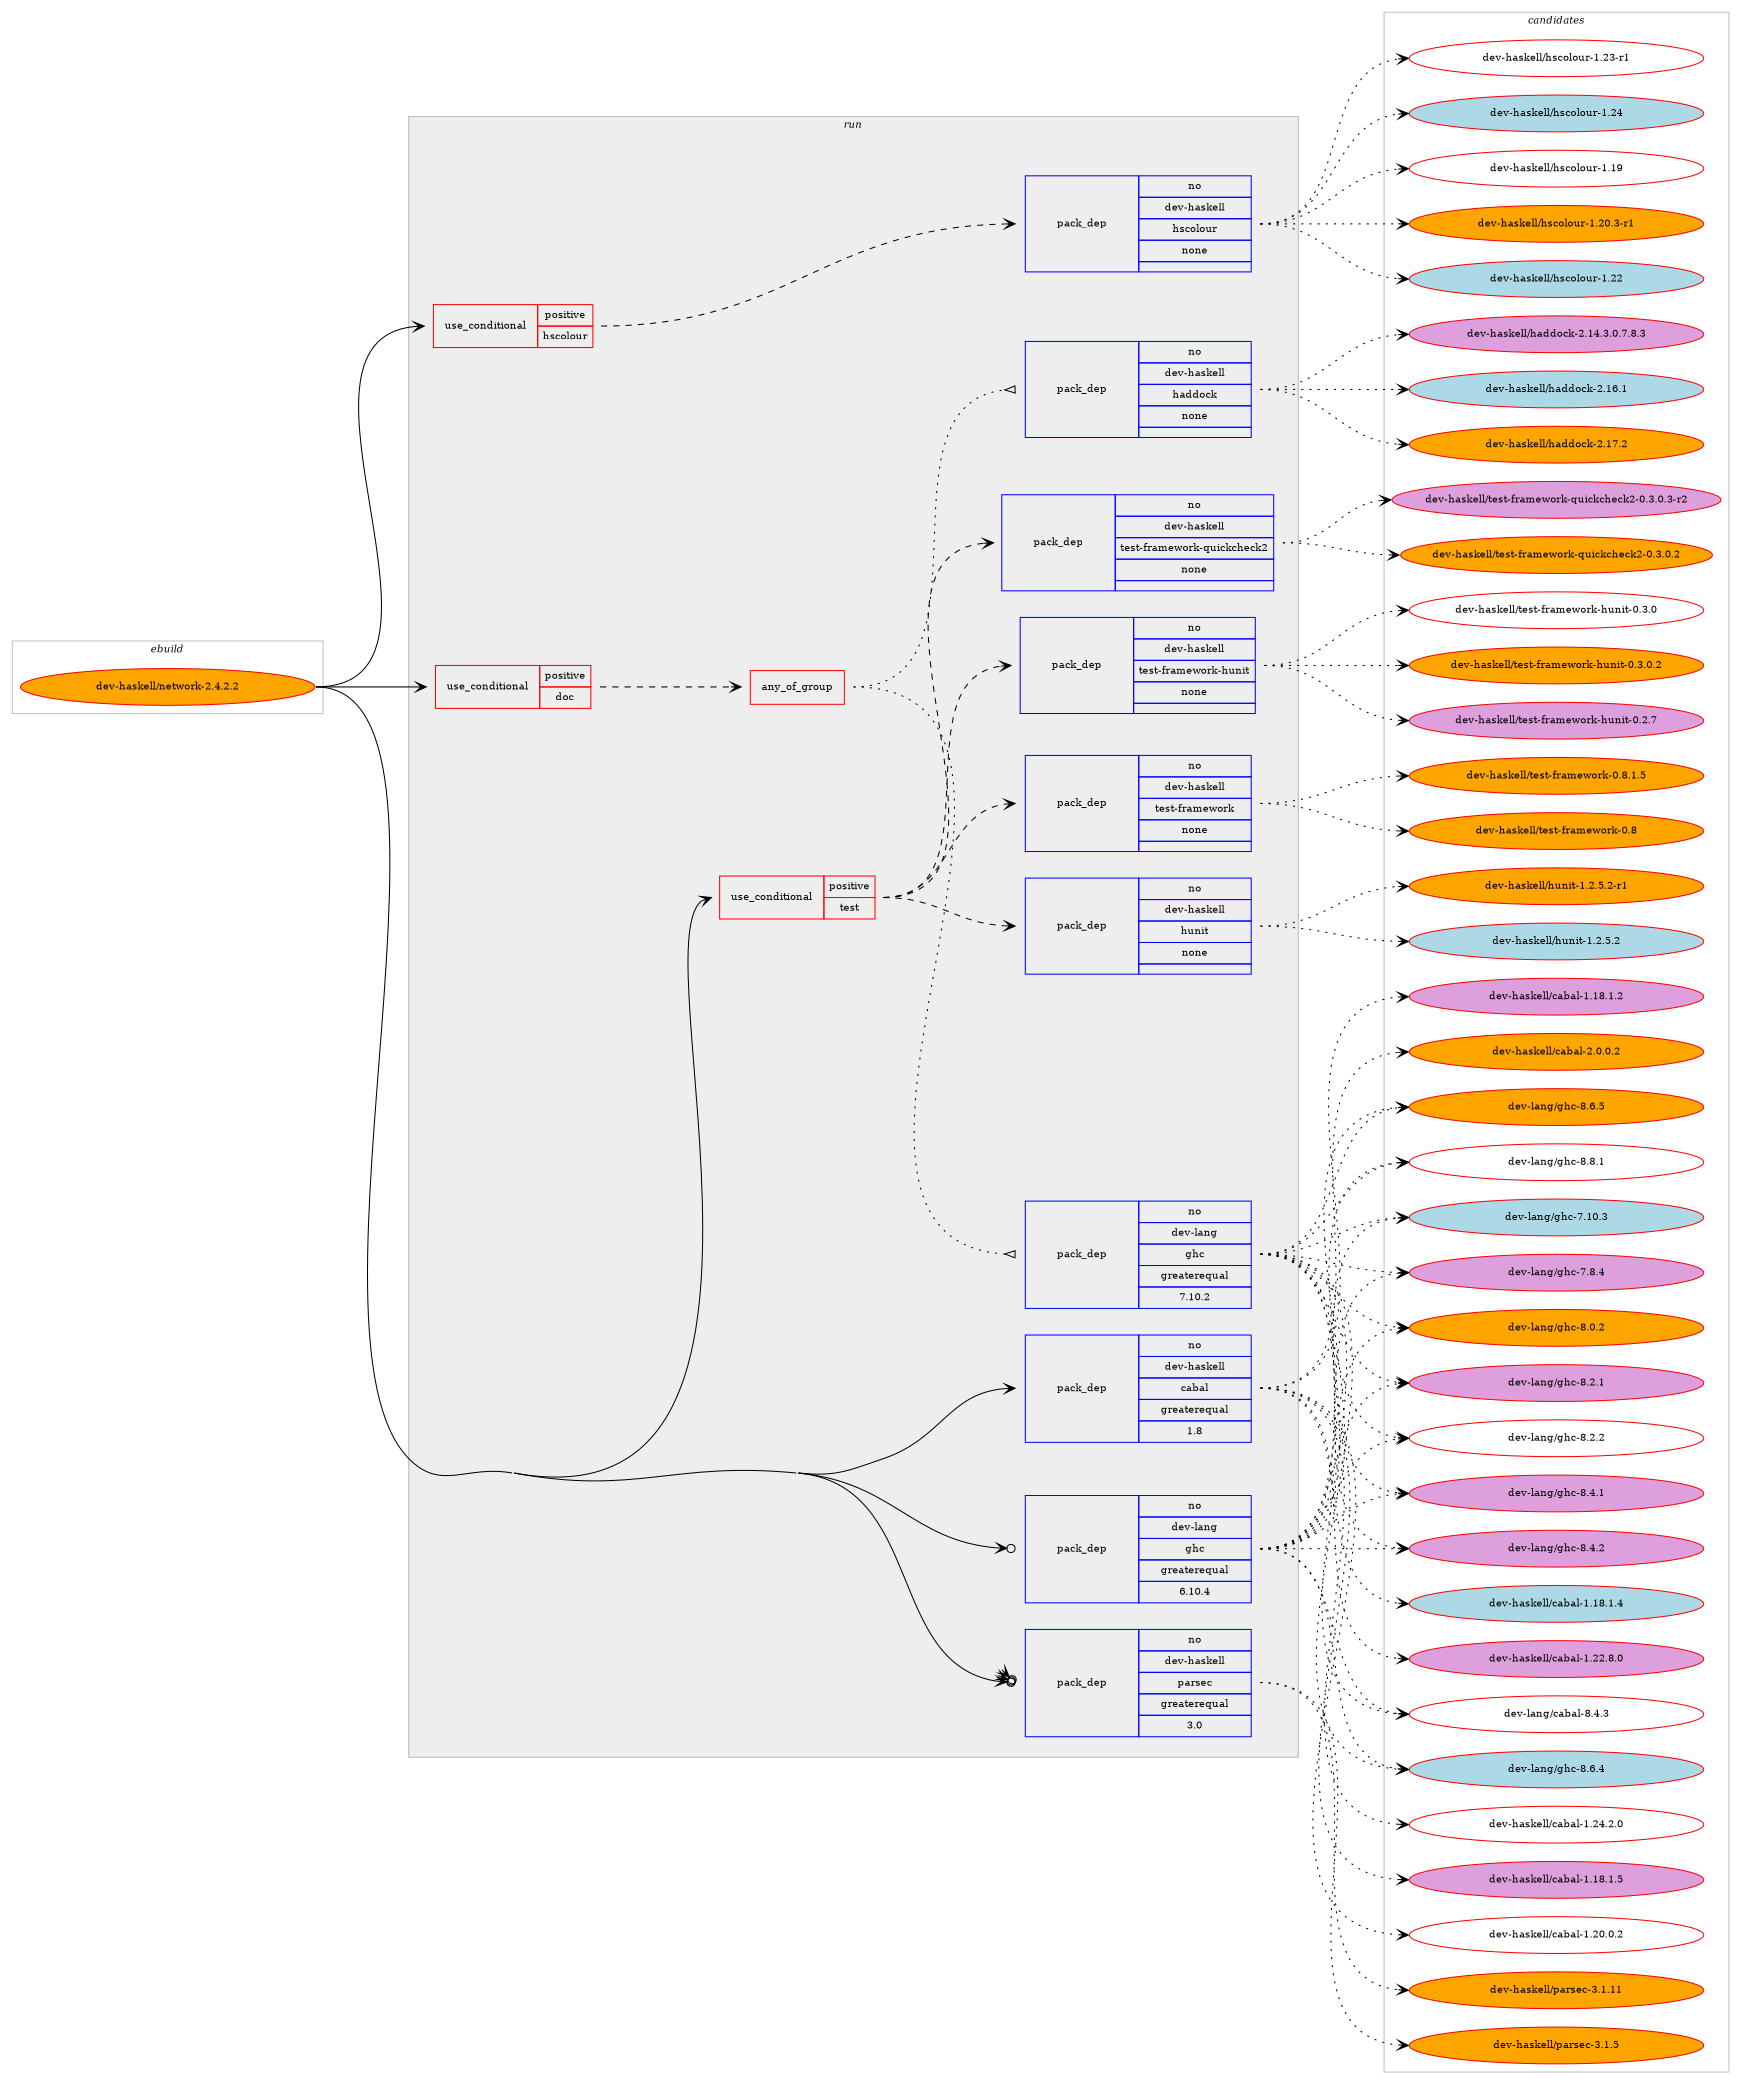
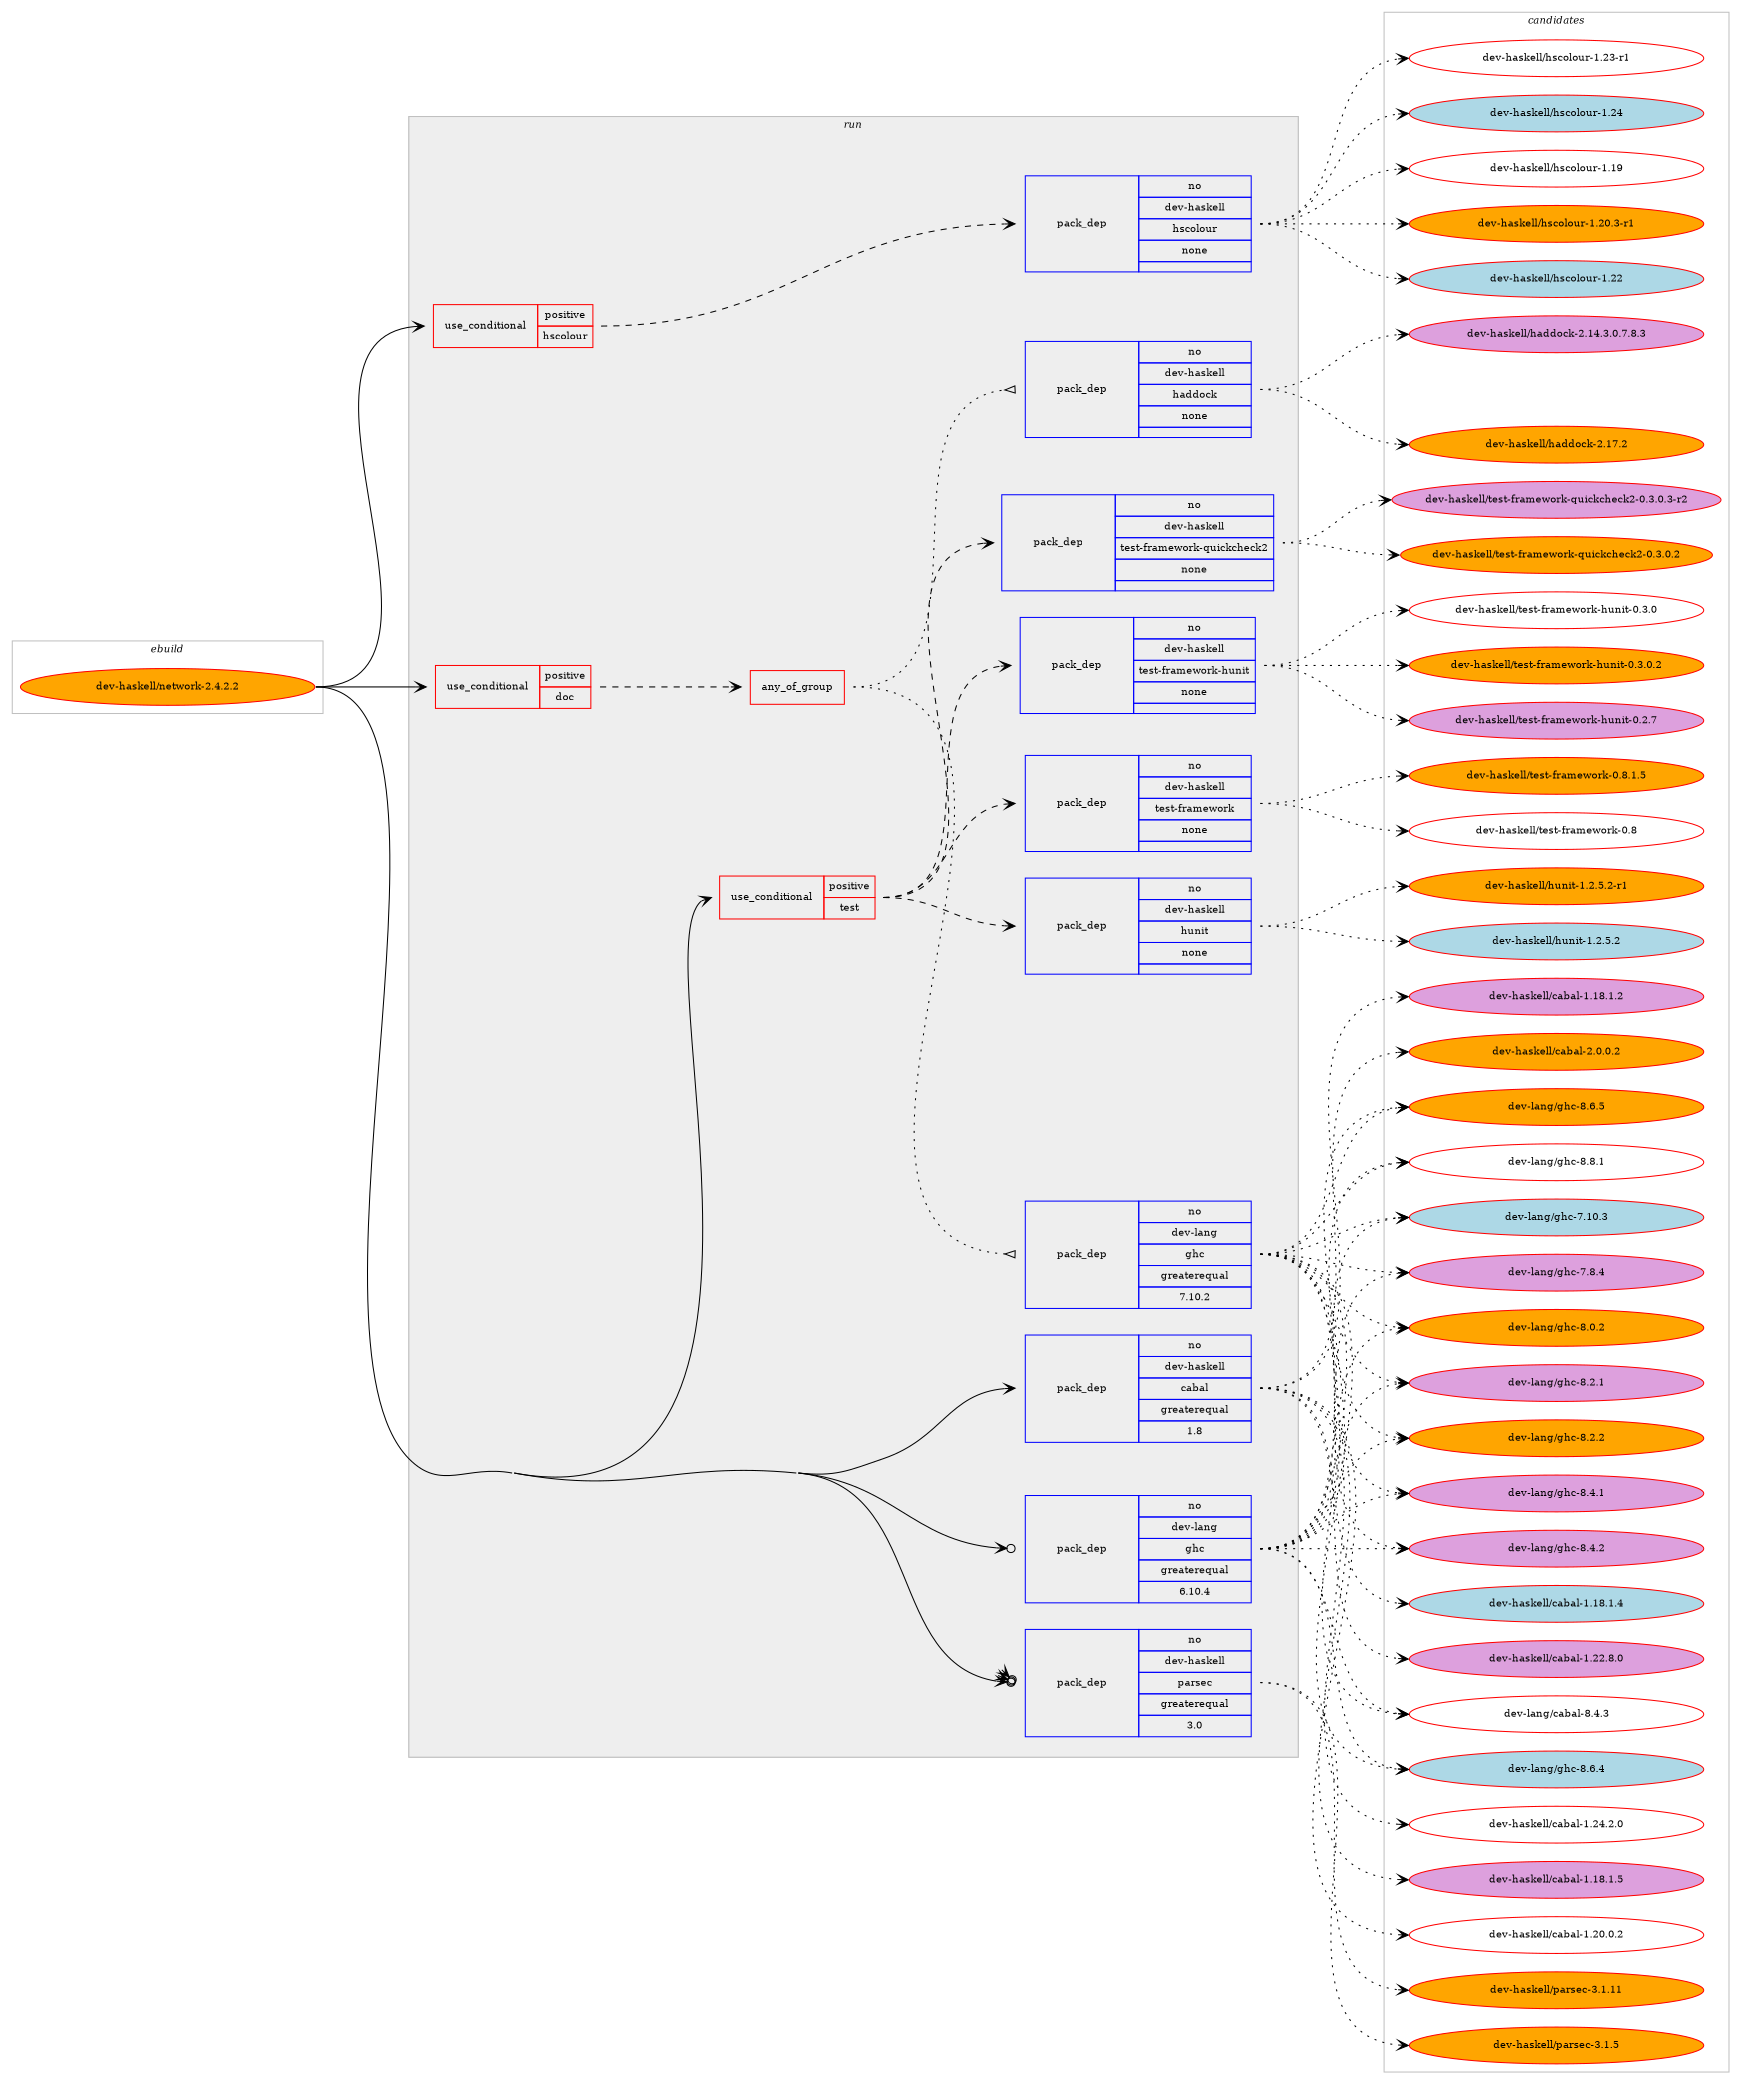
node "dev-haskell/haddock-2.16.1": removed
node "dev-haskell/test-framework-0.8": fillcolor orange -> white
node "dev-lang/ghc-8.2.2": fillcolor white -> orange
